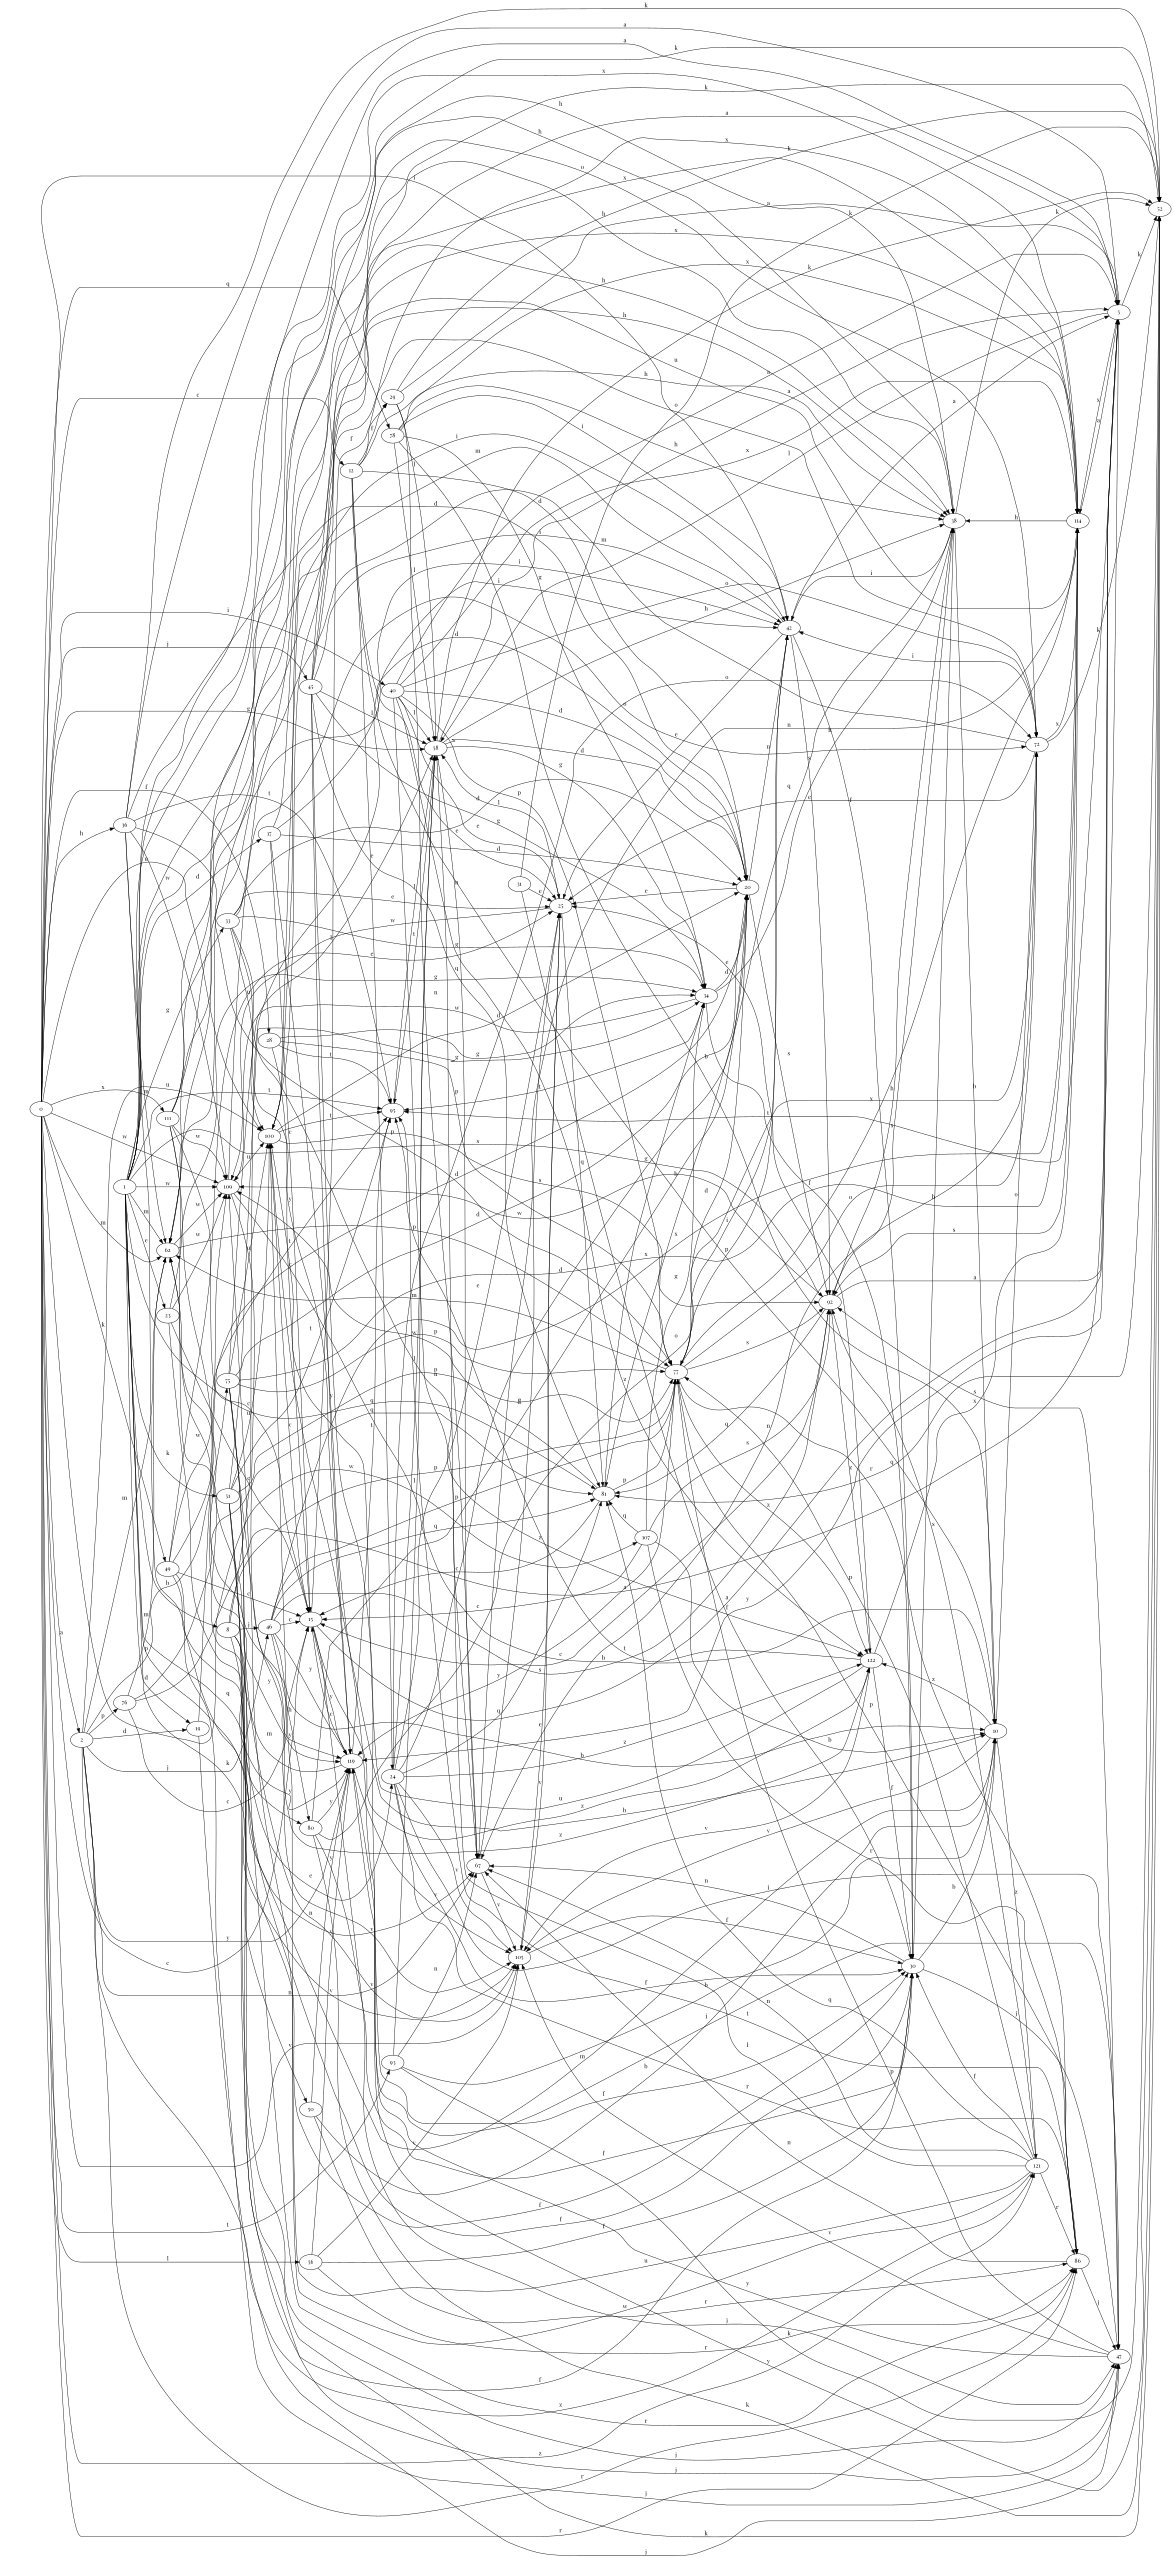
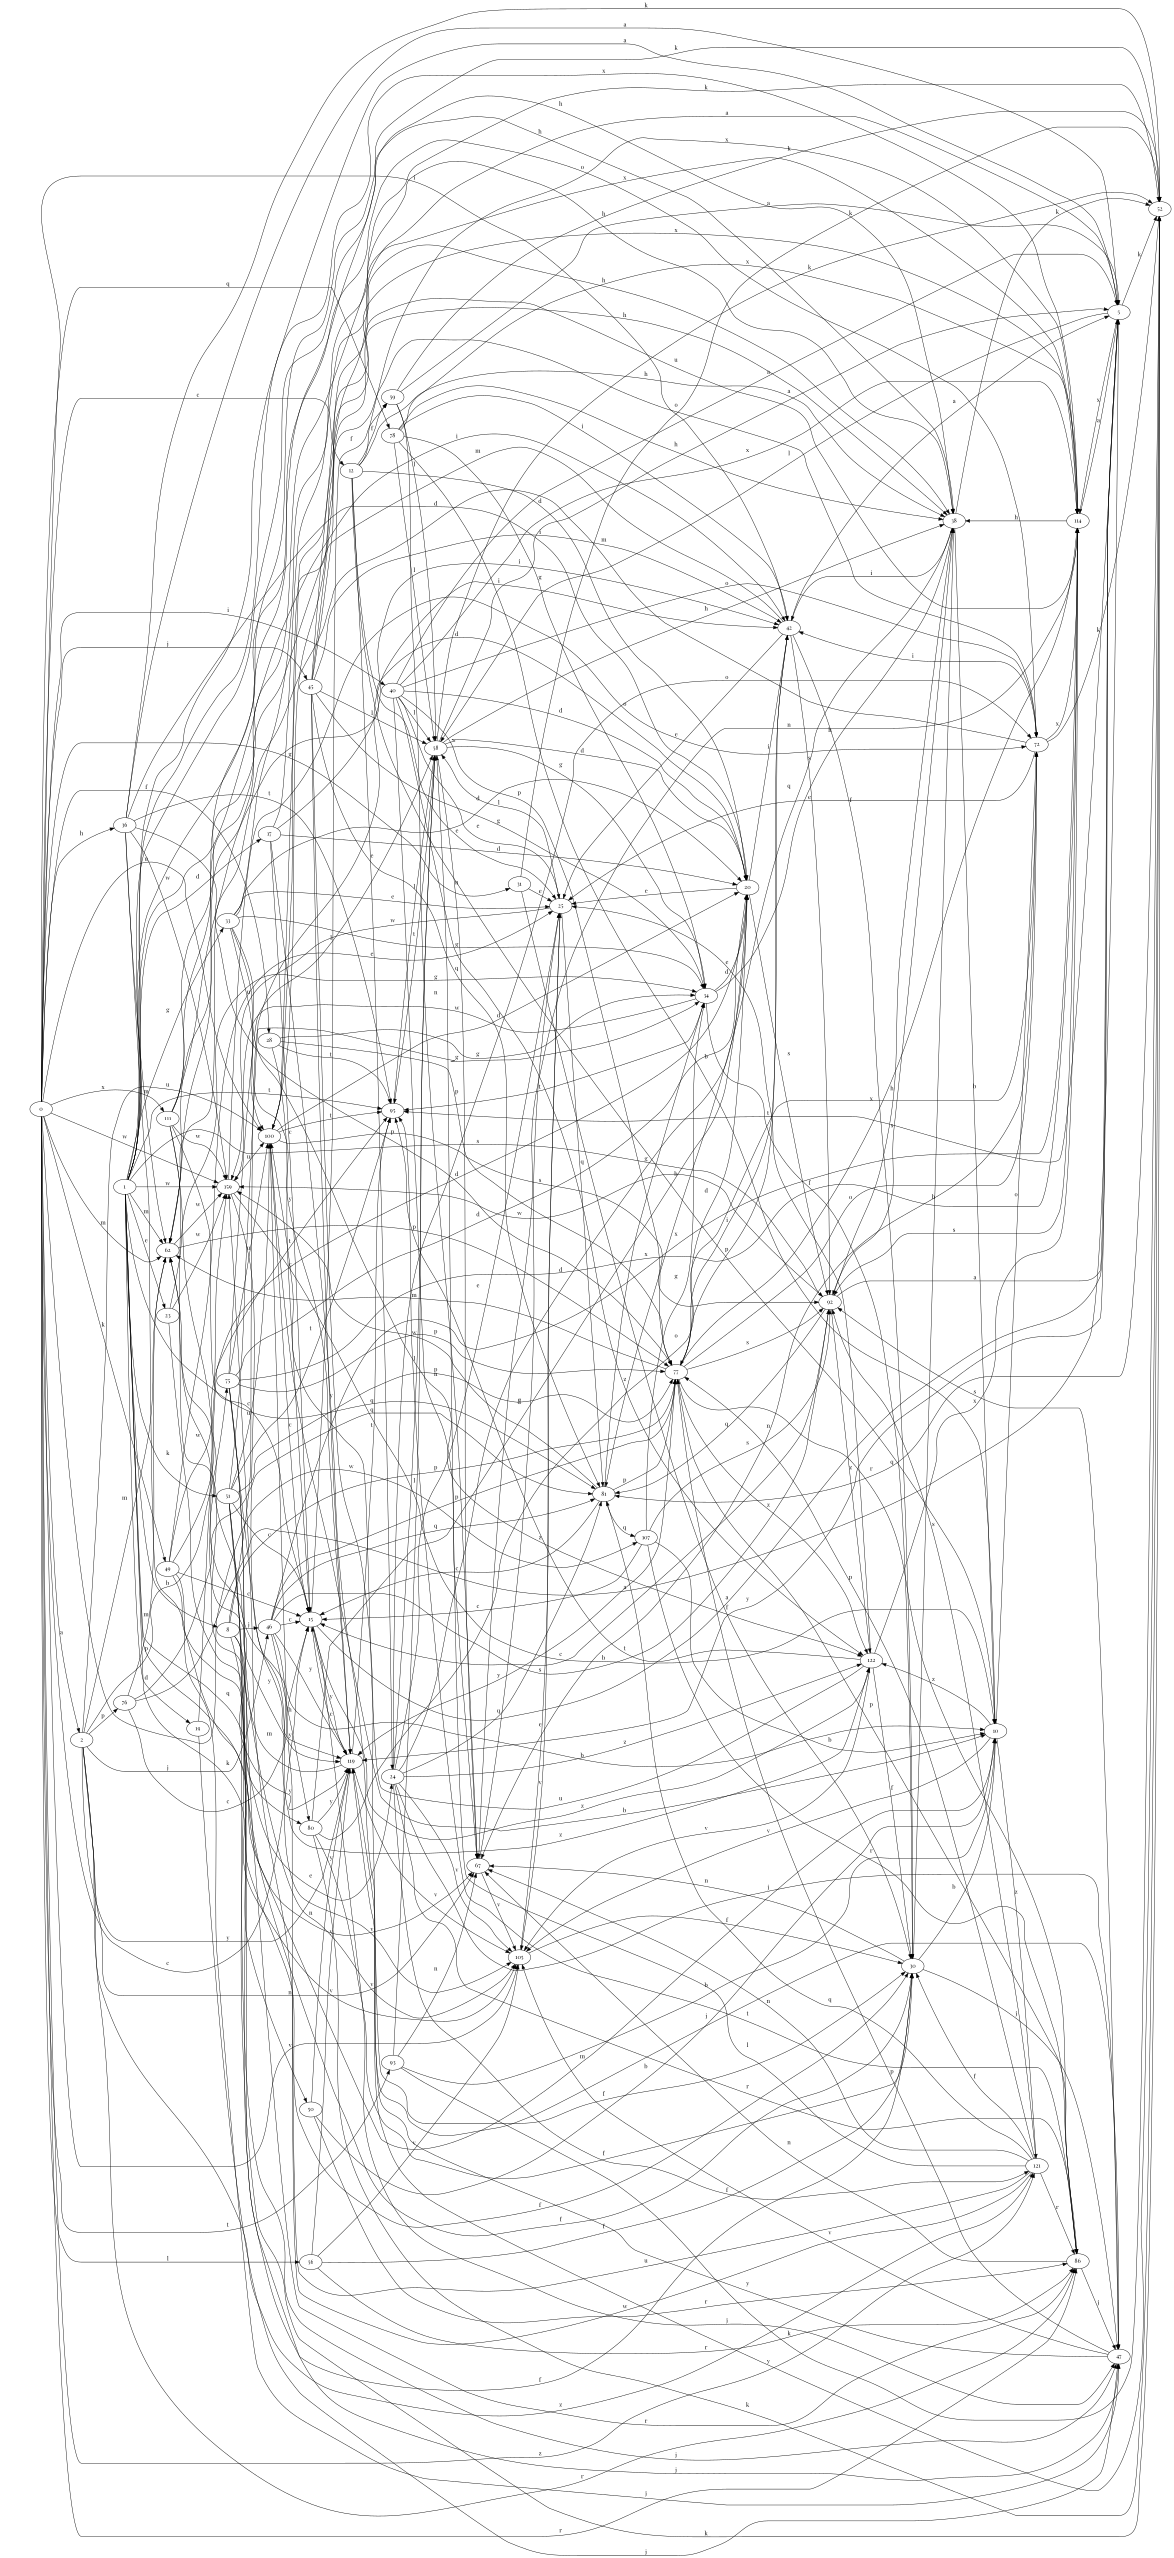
node "29": label "29" -> "59"
edge "0" -> "58": now "0" -> "31"
edge "20" -> "42": label "n" -> "i"
node "109": label "109" -> "159"
edge "23" -> "15": now "51" -> "15"
edge "107" -> "81": reversed
edge "2" -> "19": removed, label "d"
edge "24" -> "30": now "24" -> "121"
